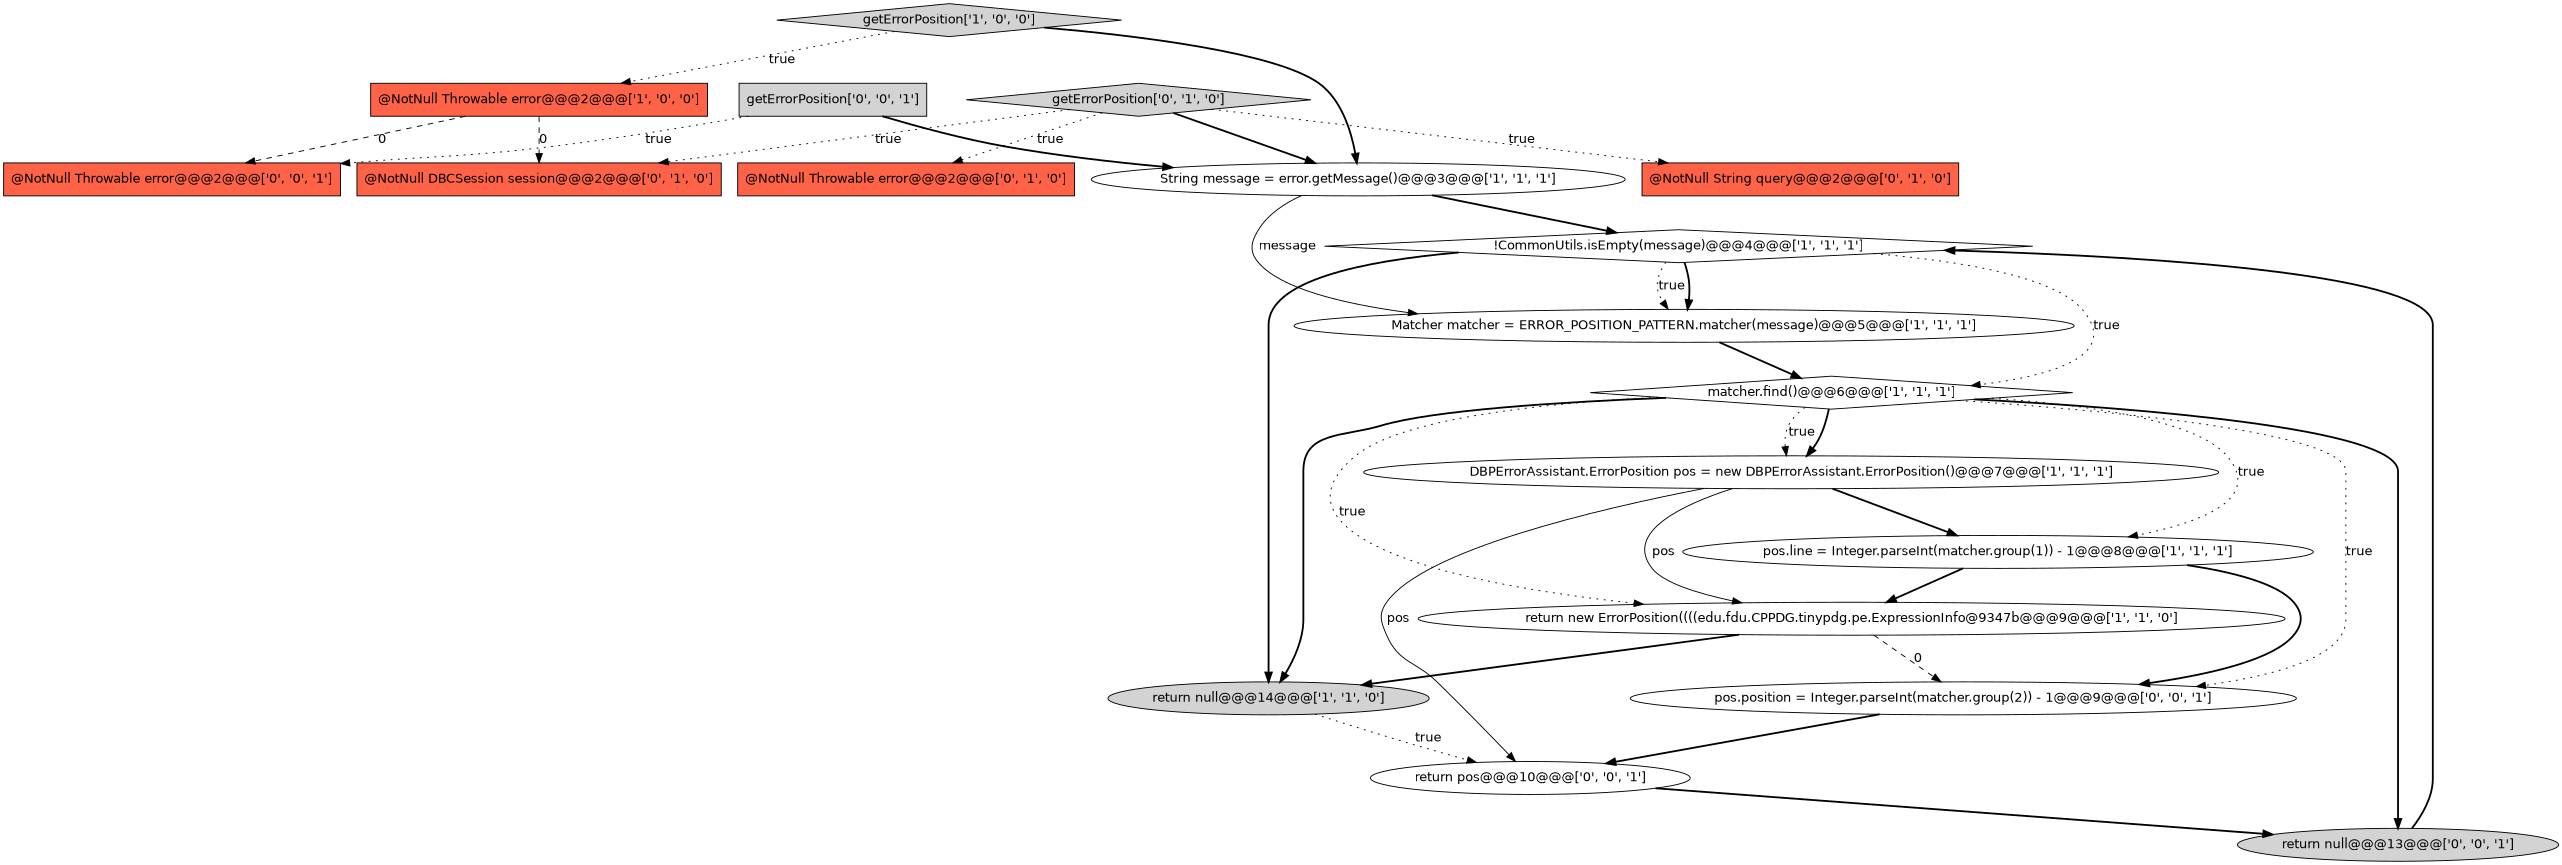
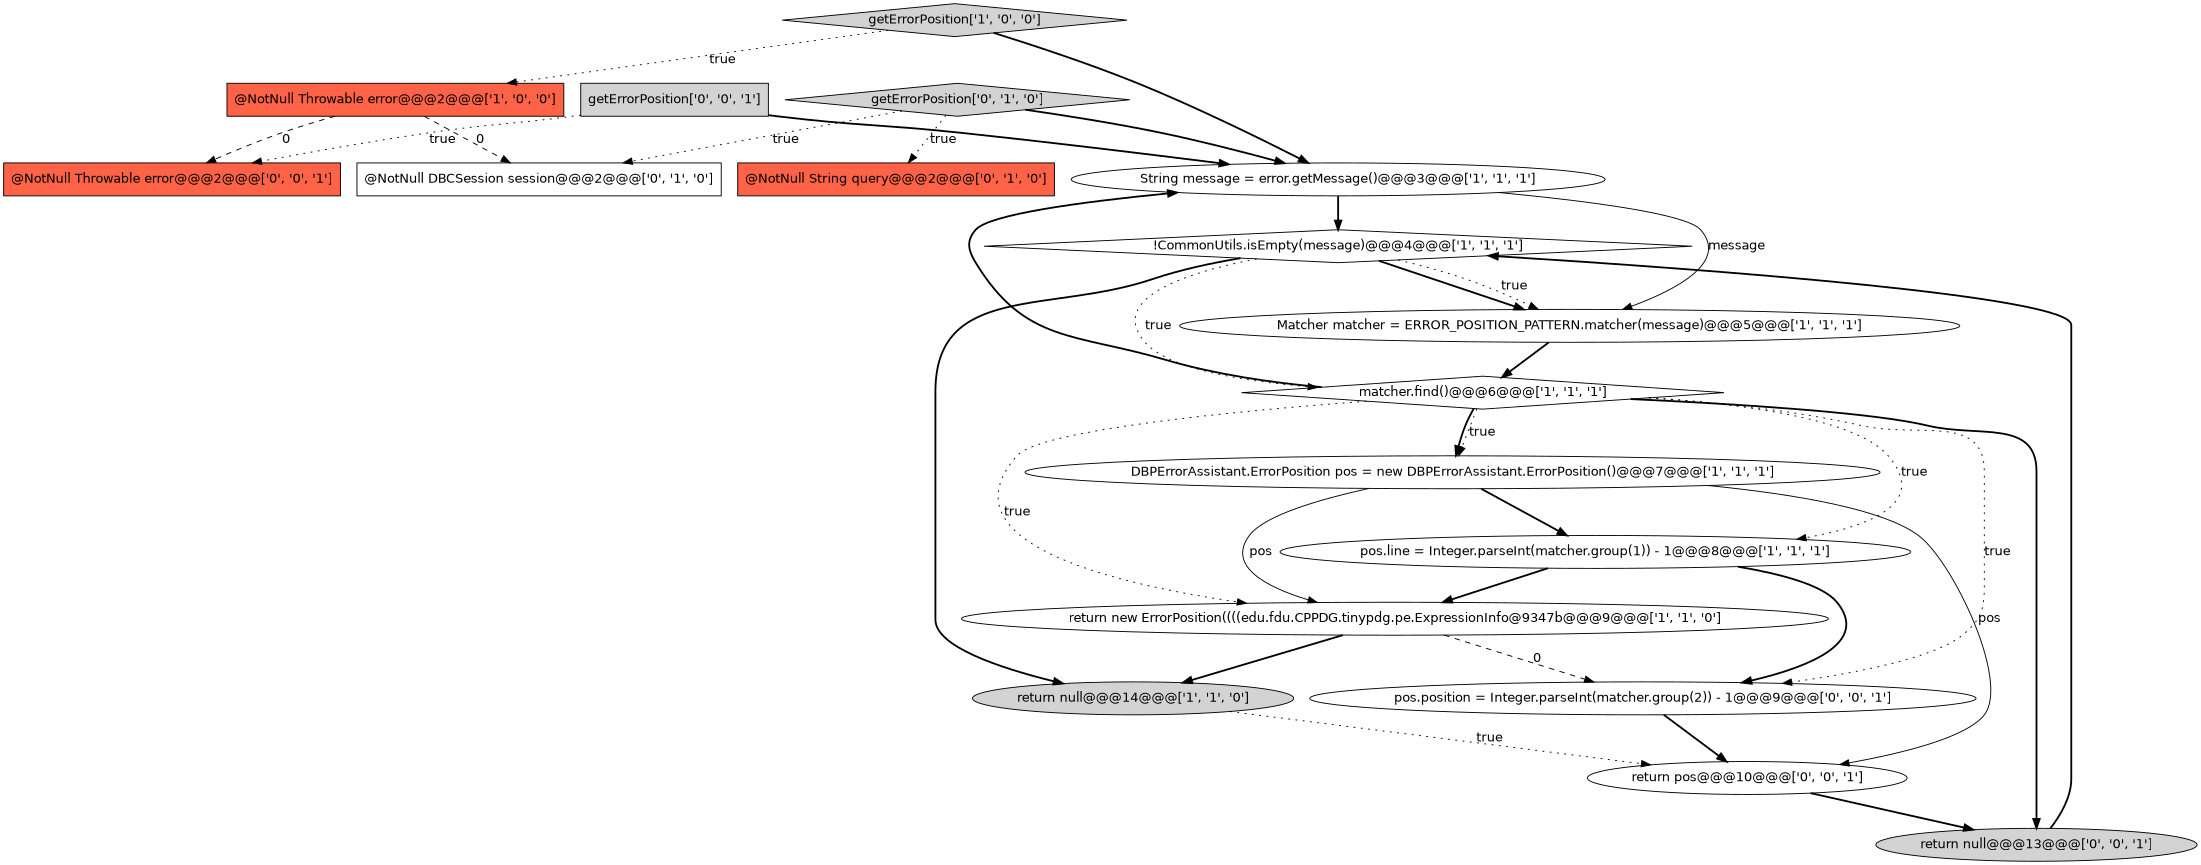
node "@NotNull DBCSession session@@@2@@@['0', '1', '0']": fillcolor tomato -> white
node "@NotNull Throwable error@@@2@@@['0', '1', '0']": removed
edge "matcher.find()@@@6@@@['1', '1', '1']" -> "return null@@@14@@@['1', '1', '0']": now "matcher.find()@@@6@@@['1', '1', '1']" -> "String message = error.getMessage()@@@3@@@['1', '1', '1']"
